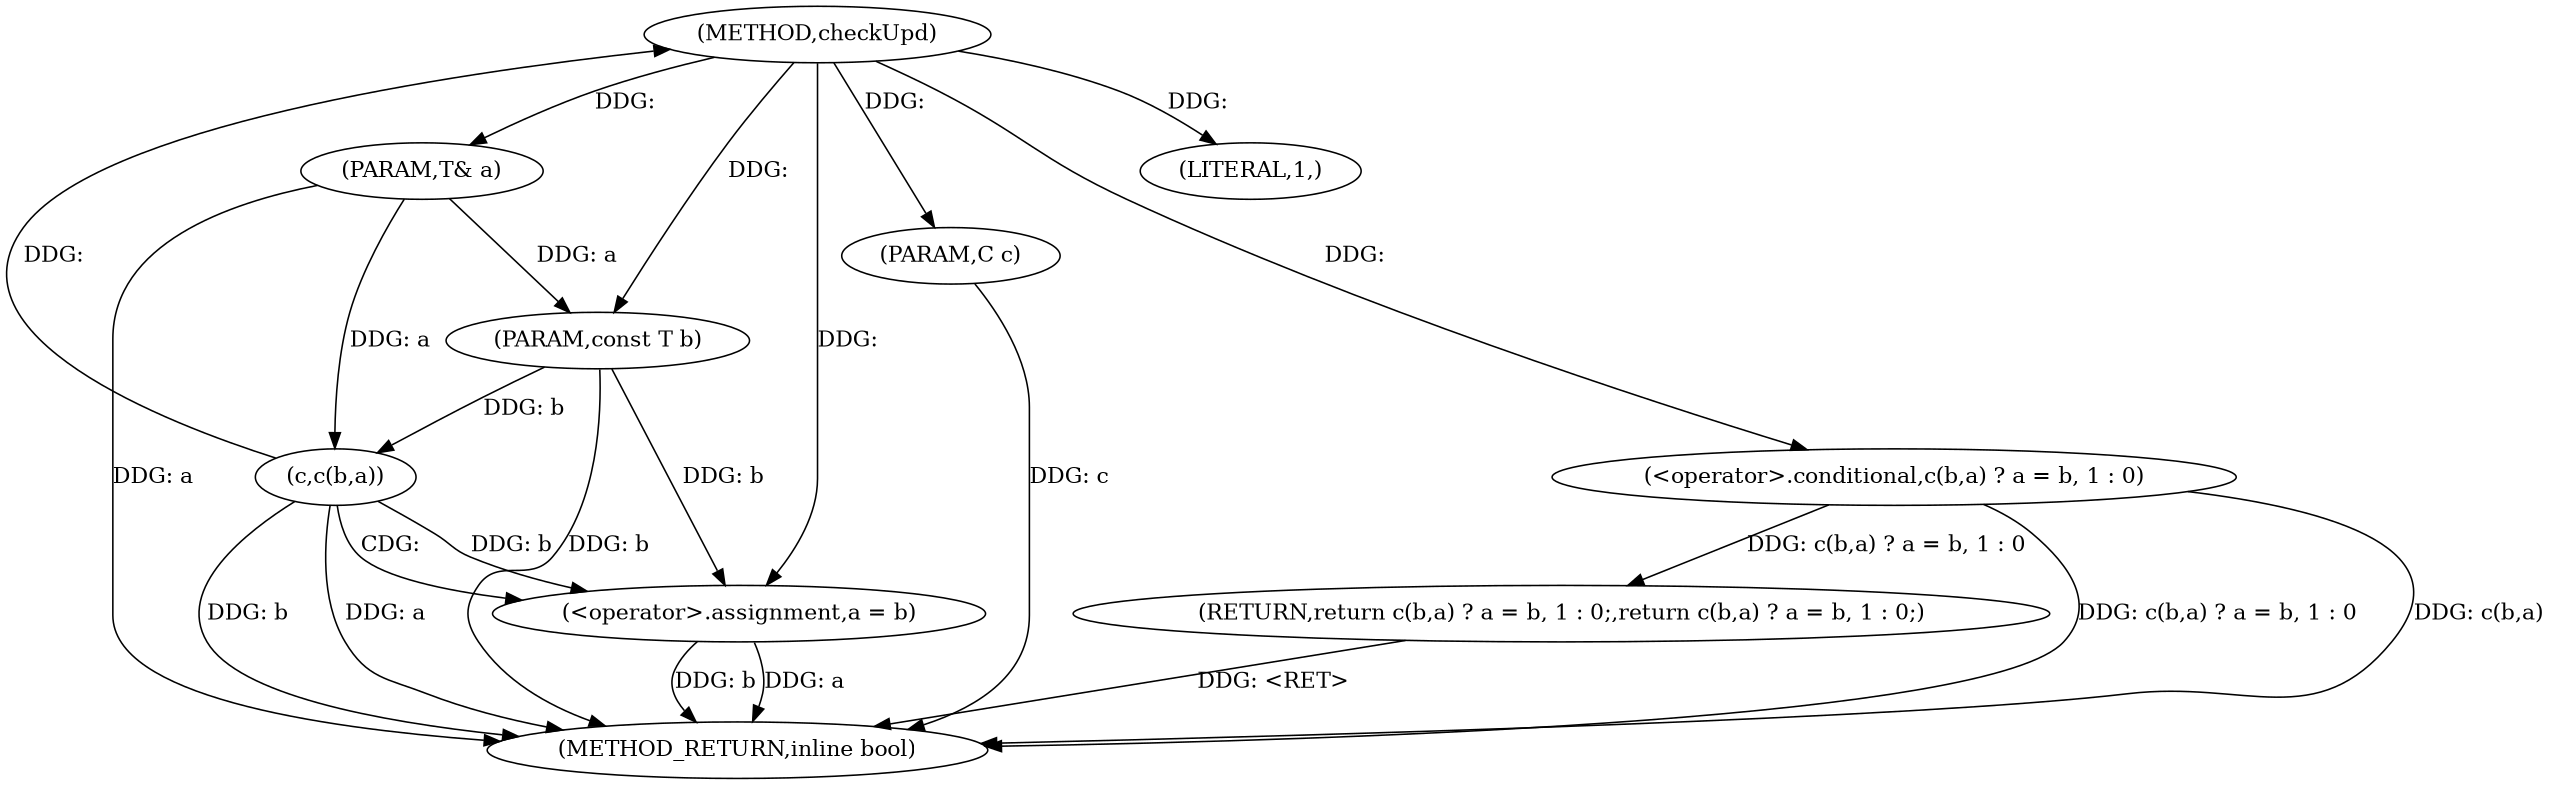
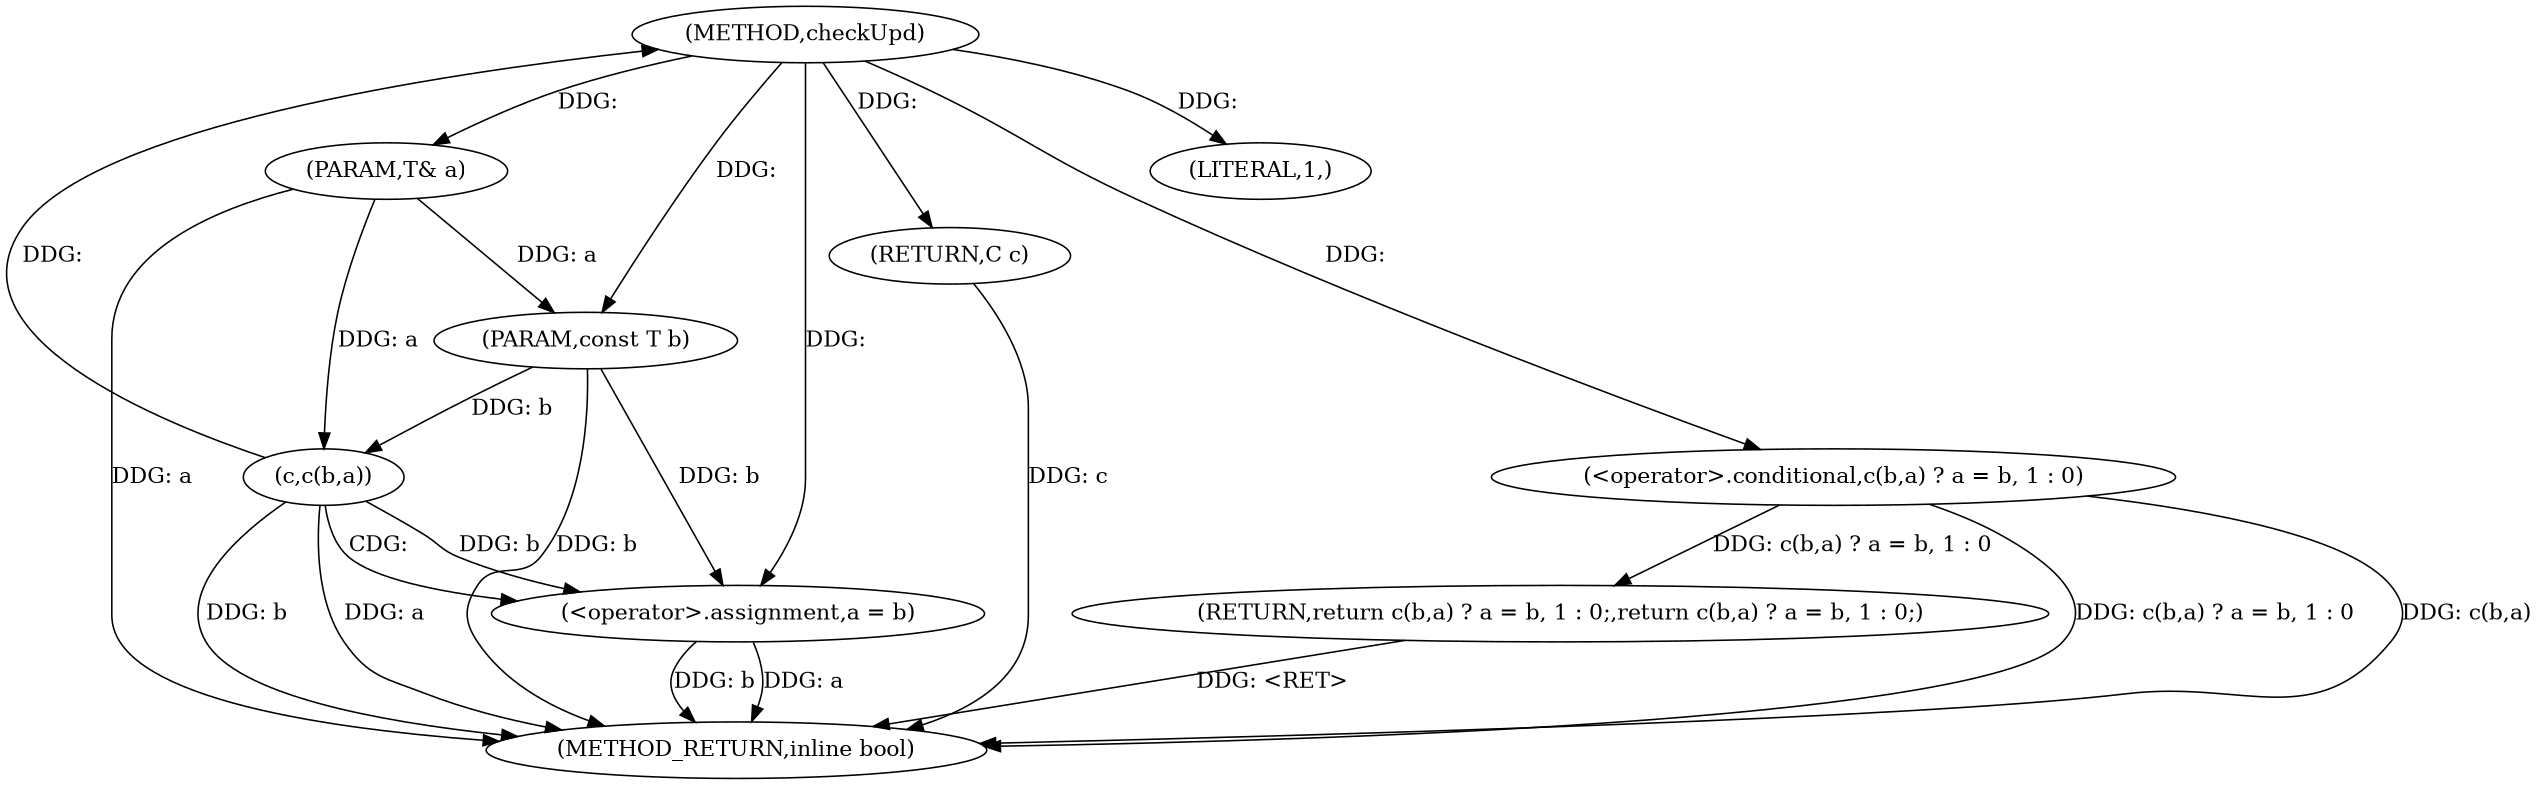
node "(PARAM,C c)": label "(PARAM,C c)" -> "(RETURN,C c)"
